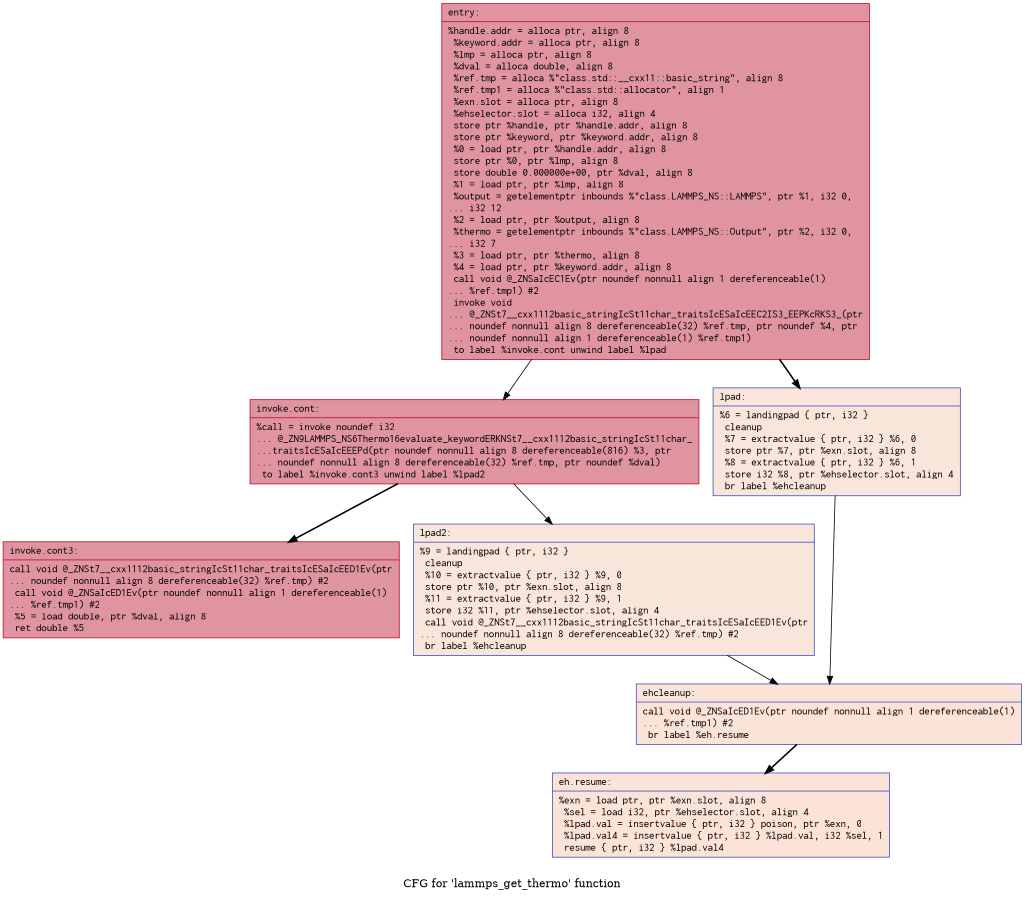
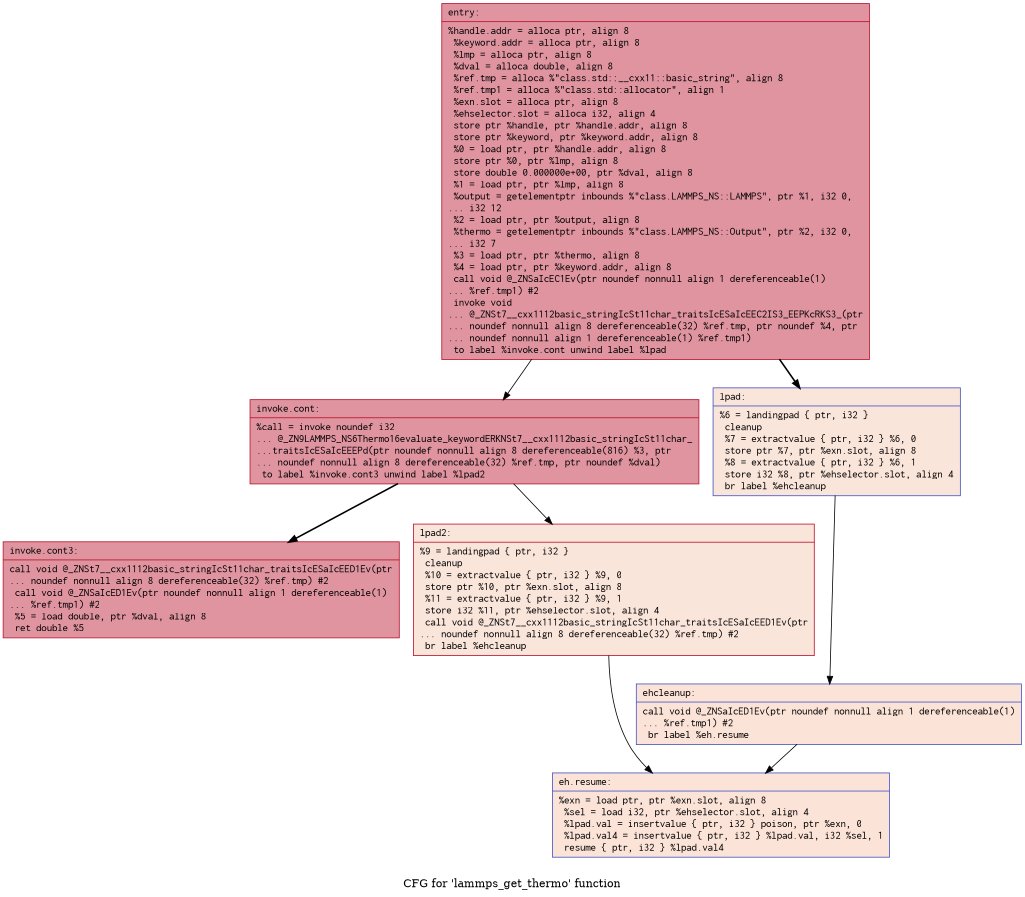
node "lpad2:": color #3d50c3ff -> #b70d28ff
edge "lpad2:" -> "ehcleanup:": now "lpad2:" -> "eh.resume:"
edge "ehcleanup:" -> "eh.resume:": style bold -> solid
